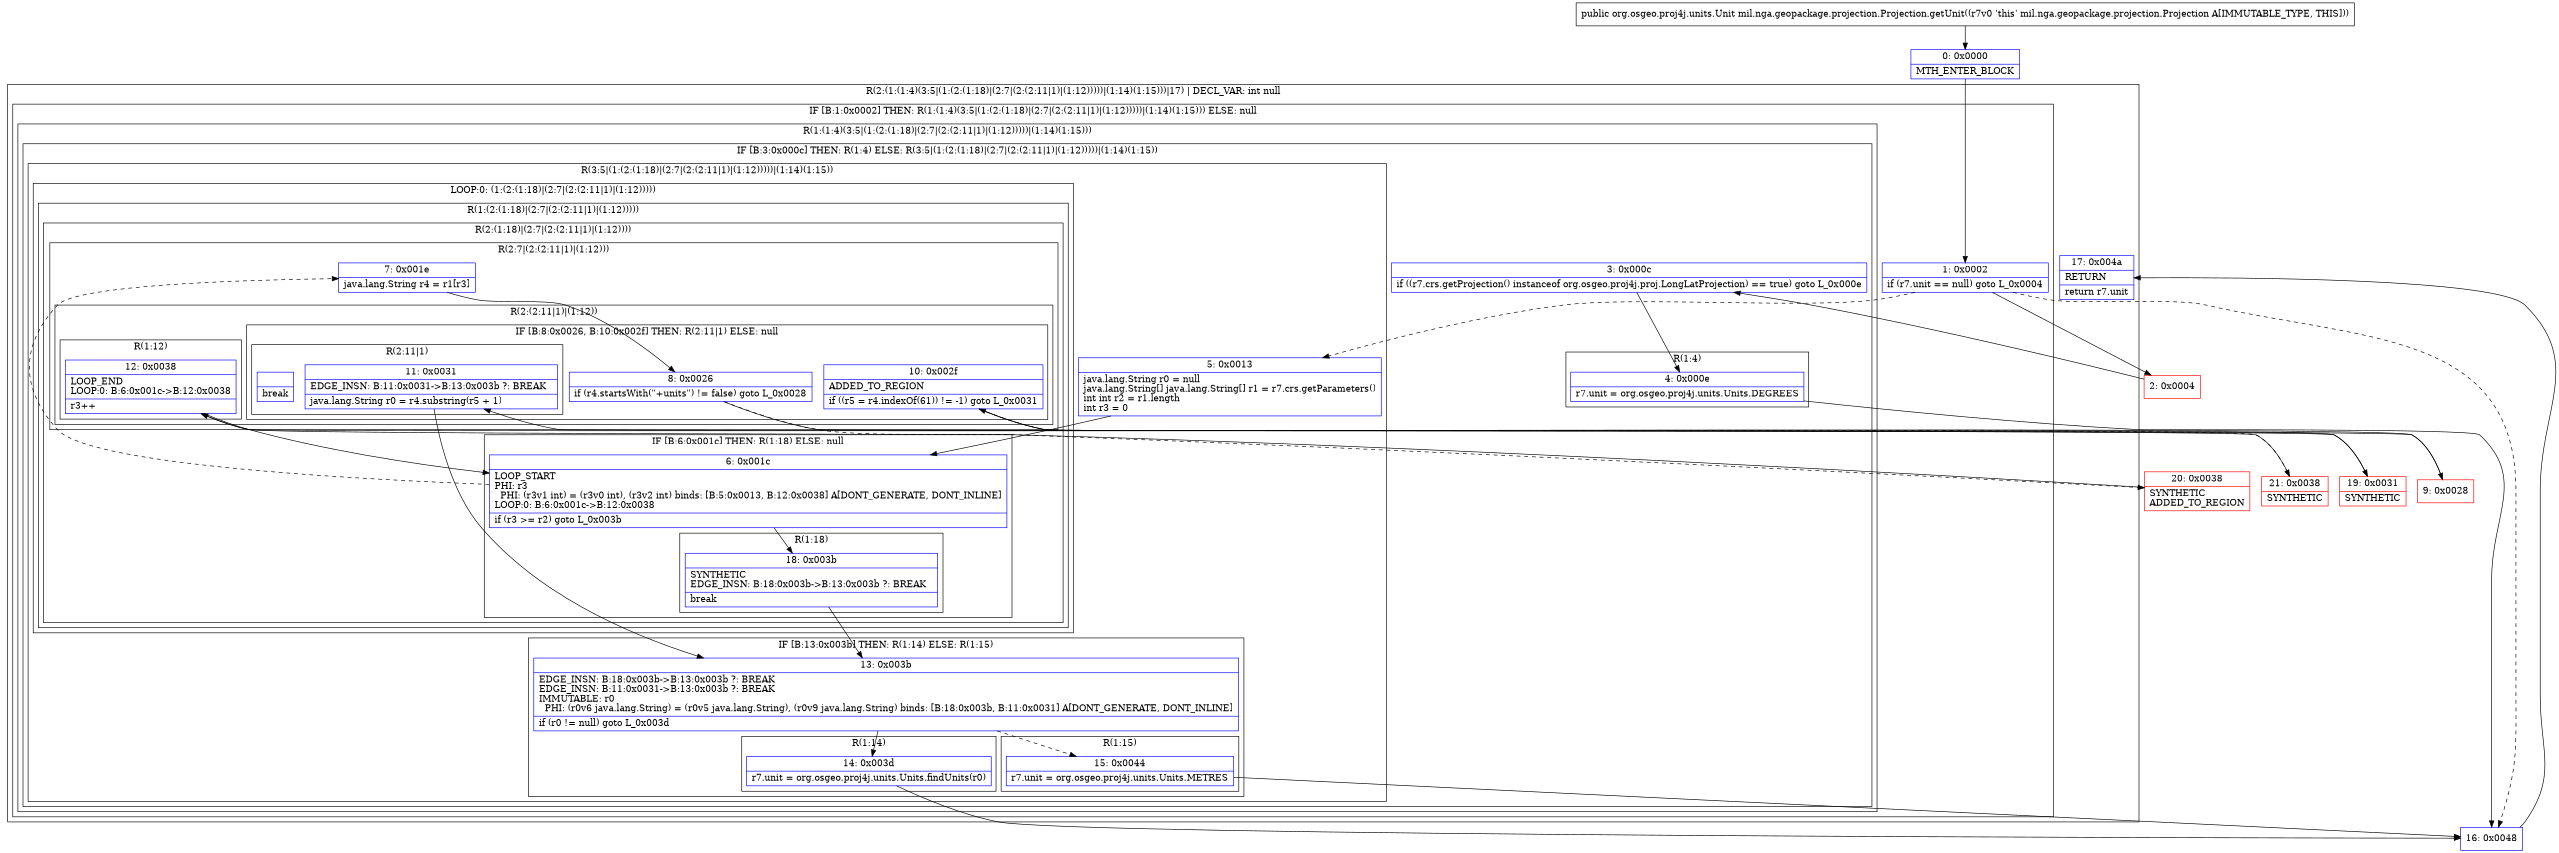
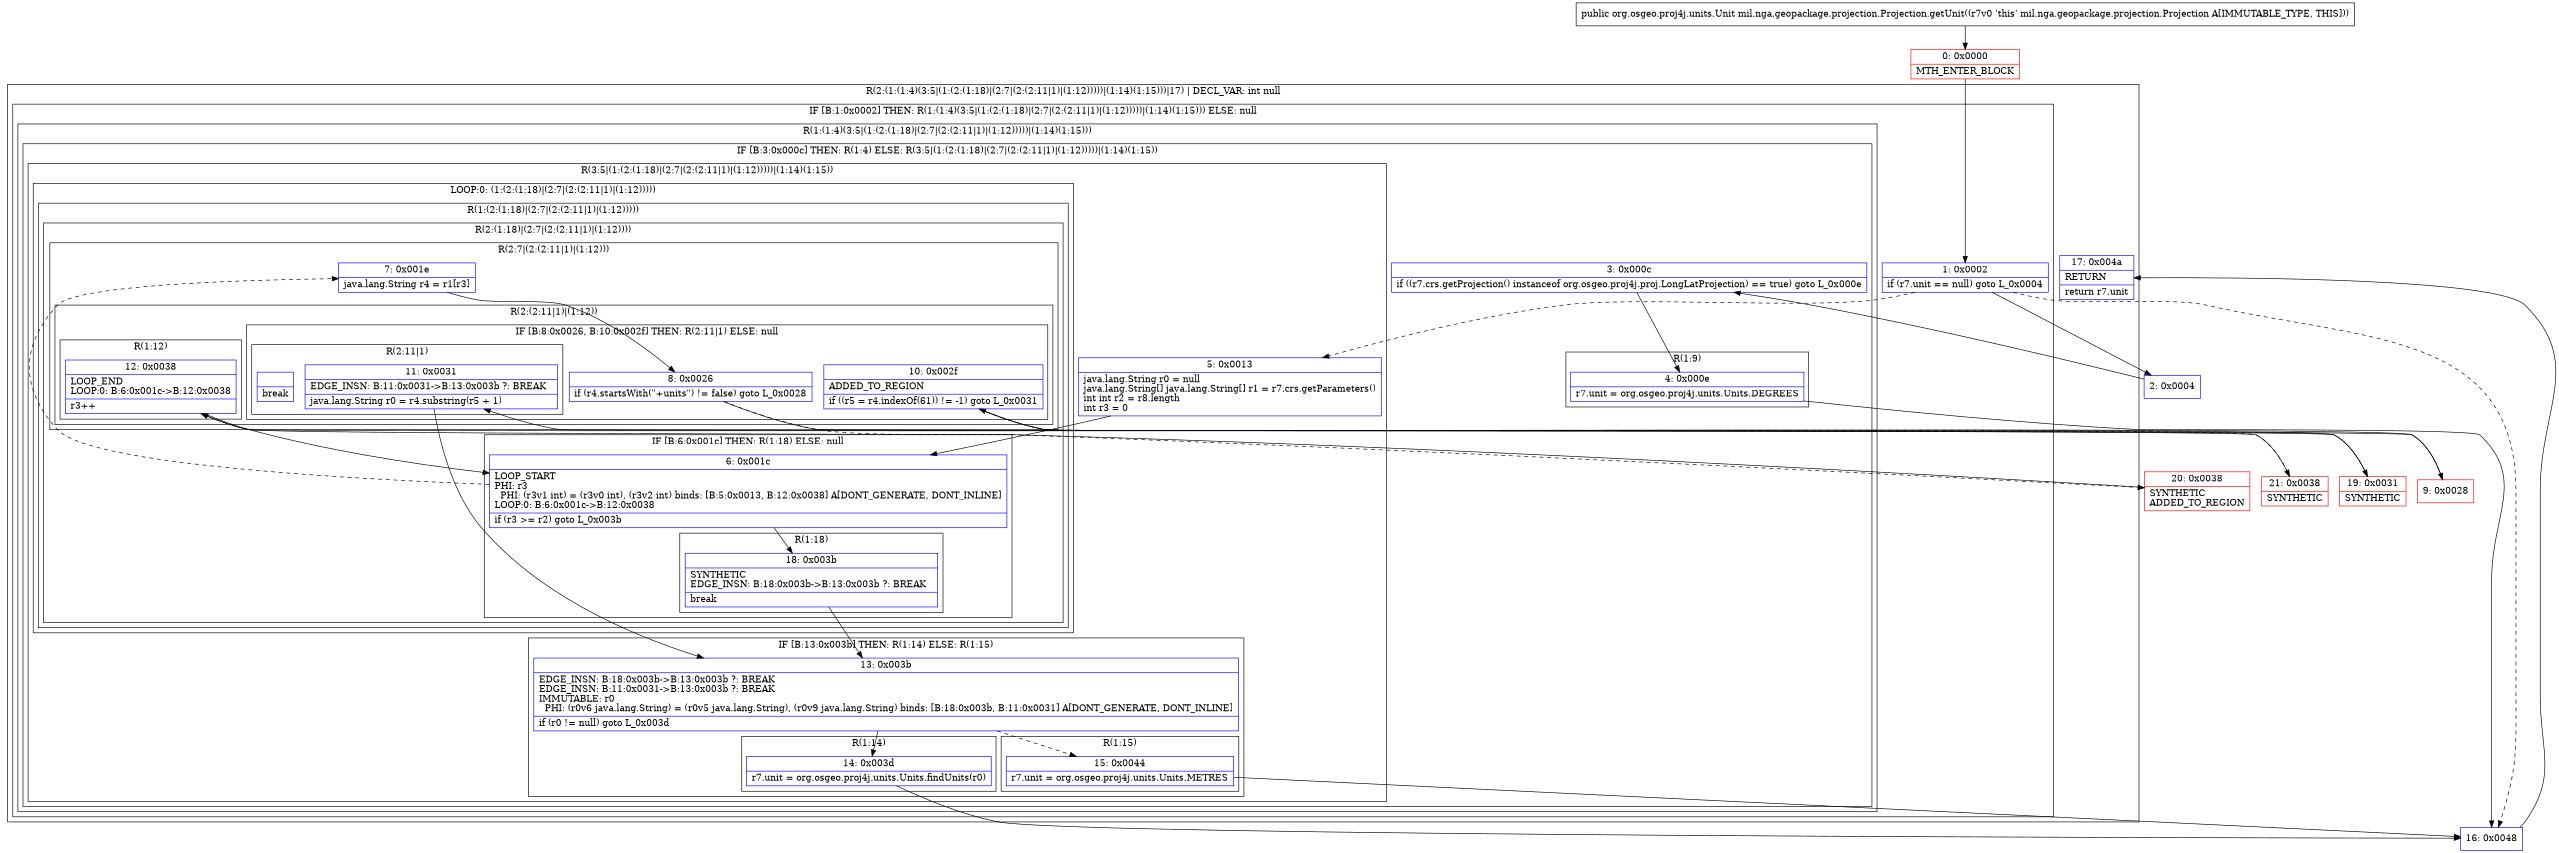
node "0: 0x0000": color blue -> red
cluster "R(1:4)": label "R(1:4)" -> "R(1:9)"
node "2: 0x0004": color red -> blue
node "5: 0x0013": text "int int r2 = r1.length" -> "int int r2 = r8.length"
